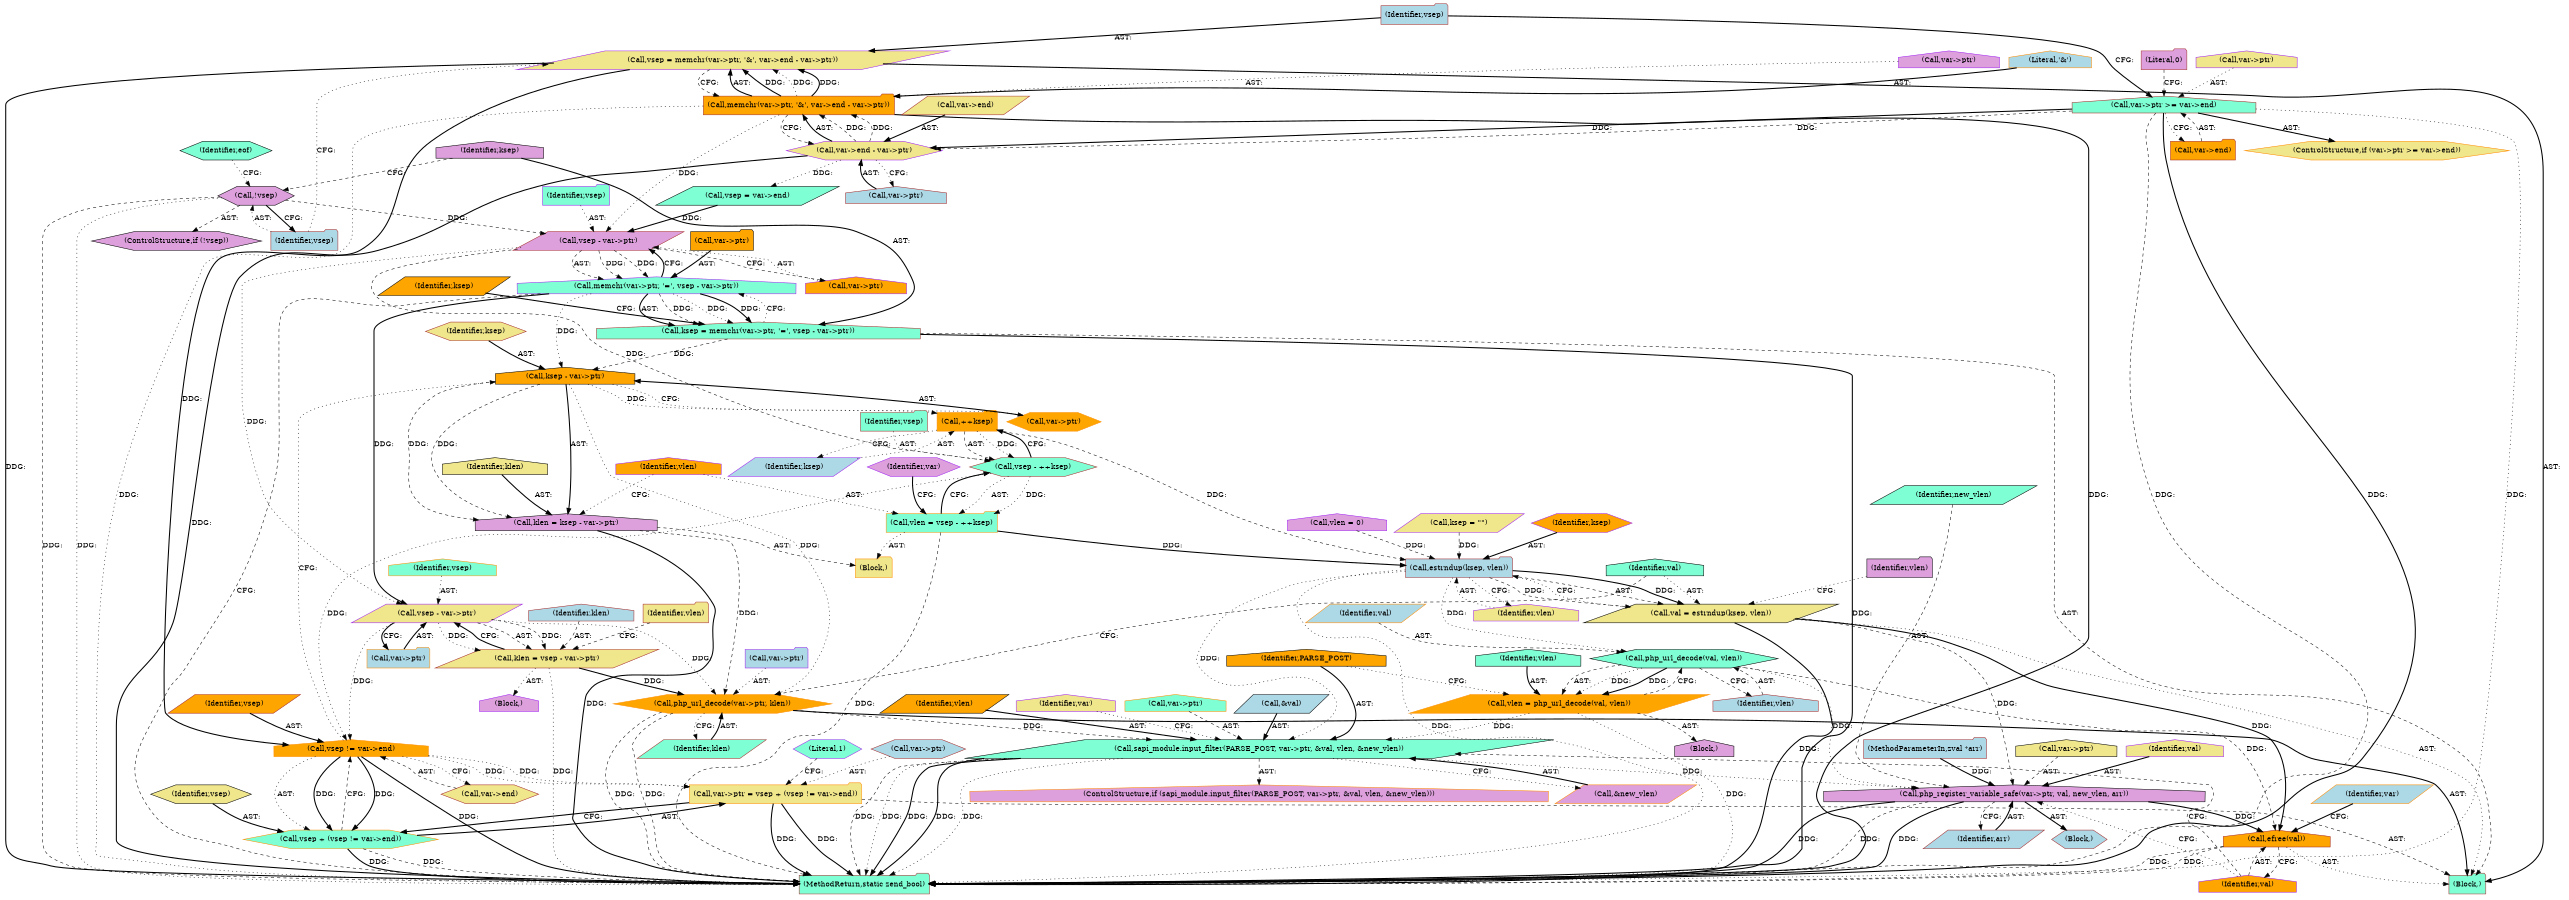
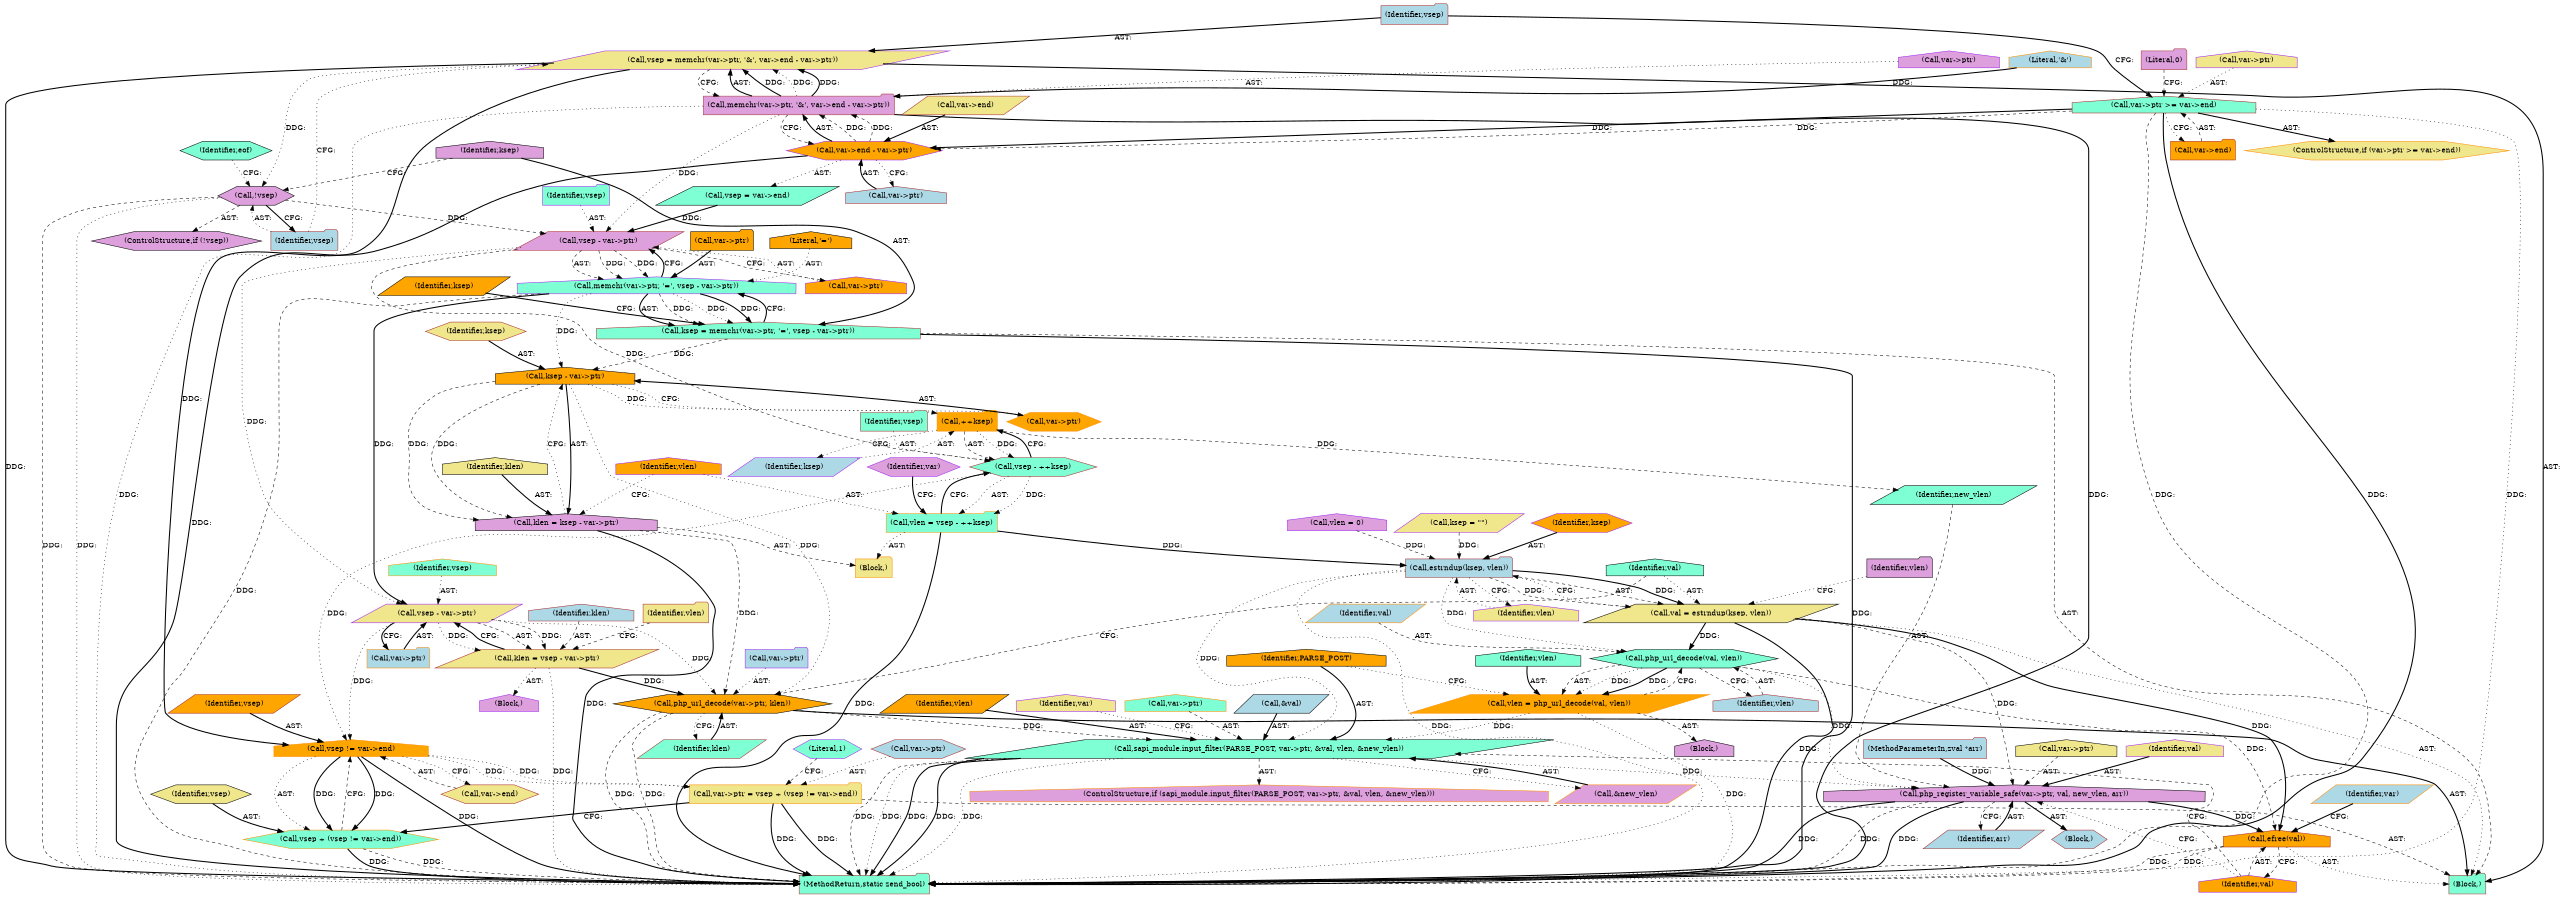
edge "(Call,vsep = memchr(var->ptr, '&', var->end - var->ptr))" -> "(Call,!vsep)": added, label "DDG:"
edge "(Literal,'&')" -> "(Call,memchr(var->ptr, '&', var->end - var->ptr))": label "AST: " -> "DDG: "
node "(Call,memchr(var->ptr, '&', var->end - var->ptr))": fillcolor orange -> plum
node "(Call,var->end - var->ptr)": fillcolor khaki -> orange
edge "(Call,var->end - var->ptr)" -> "(Call,vsep = var->end)": label "DDG: " -> "AST: "
node "(Literal,'=')": added
edge "(Call,ksep = memchr(var->ptr, '=', vsep - var->ptr))" -> "(Call,memchr(var->ptr, '=', vsep - var->ptr))": style dotted -> bold
edge "(Call,vsep != var->end)" -> "(Call,ksep - var->ptr)": now "(Call,klen = ksep - var->ptr)" -> "(Call,ksep - var->ptr)"
edge "(Call,++ksep)" -> "(Call,estrndup(ksep, vlen))": now "(Call,++ksep)" -> "(Identifier,new_vlen)"
edge "(Call,memchr(var->ptr, '=', vsep - var->ptr))" -> "(MethodReturn,static zend_bool)": label "CFG: " -> "DDG: "
edge "(Call,val = estrndup(ksep, vlen))" -> "(Call,php_url_decode(val, vlen))": added, label "DDG:"
node "(Call,php_url_decode(var->ptr, klen))": color darkorange -> black
edge "(Call,vlen = vsep - ++ksep)" -> "(MethodReturn,static zend_bool)": style dashed -> bold
edge "(Call,vsep + (vsep != var->end))" -> "(Call,var->ptr = vsep + (vsep != var->end))": removed, label "AST:"
